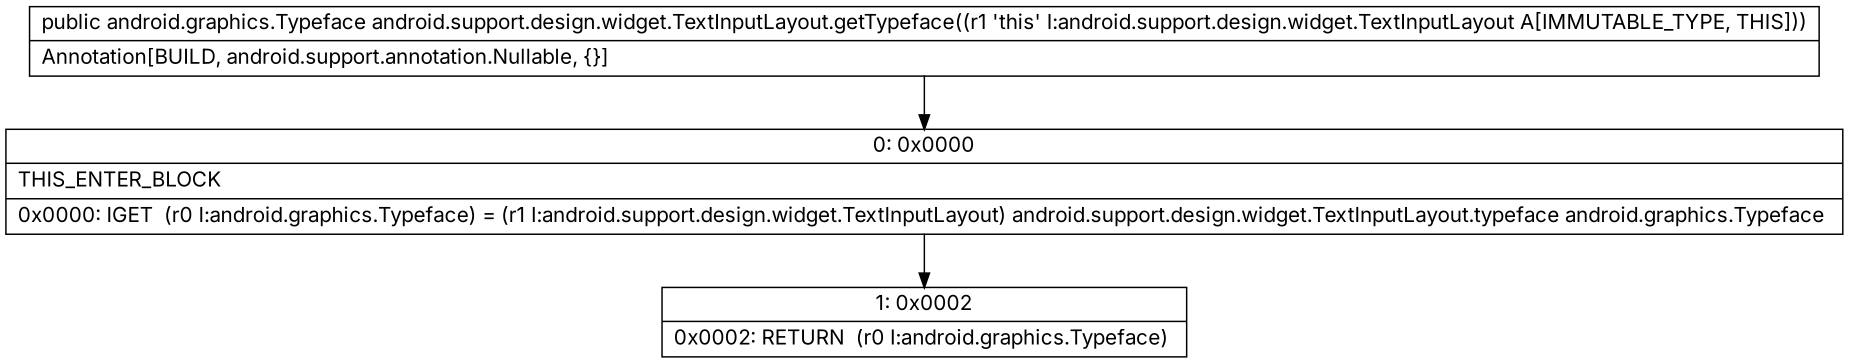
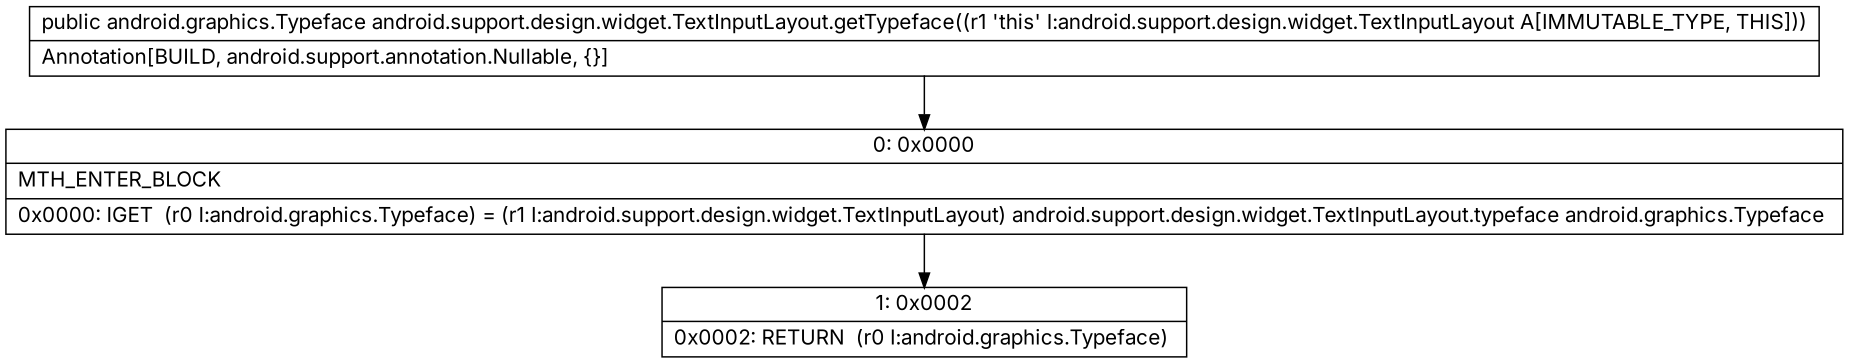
node "0: 0x0000": text "THIS_ENTER_BLOCK" -> "MTH_ENTER_BLOCK"
